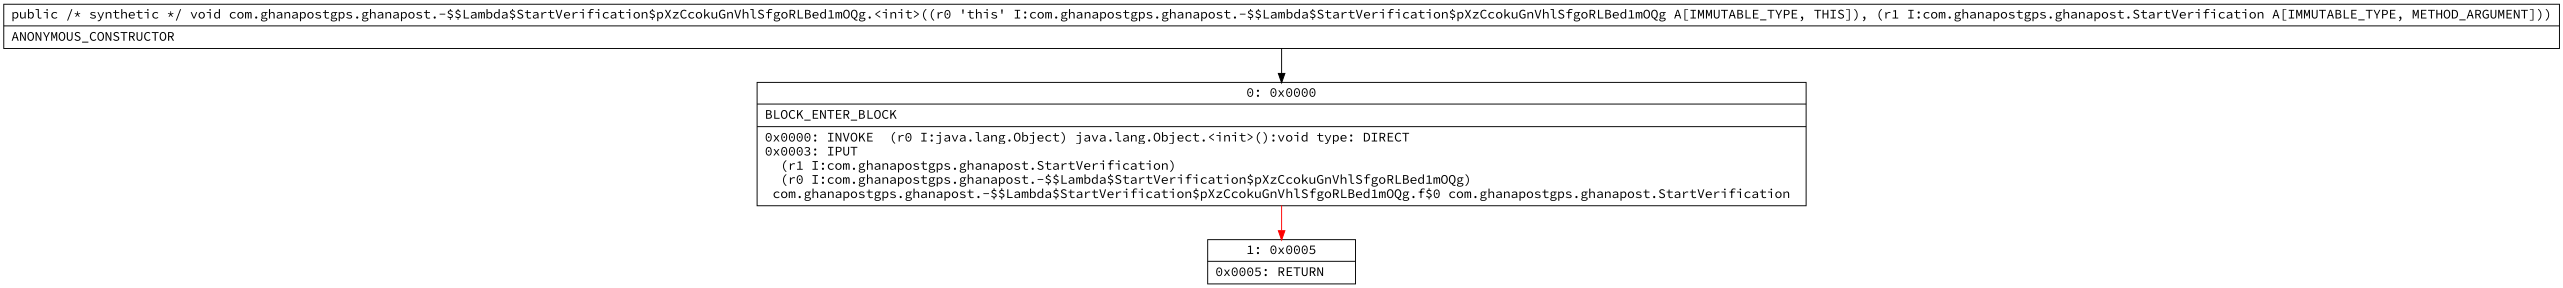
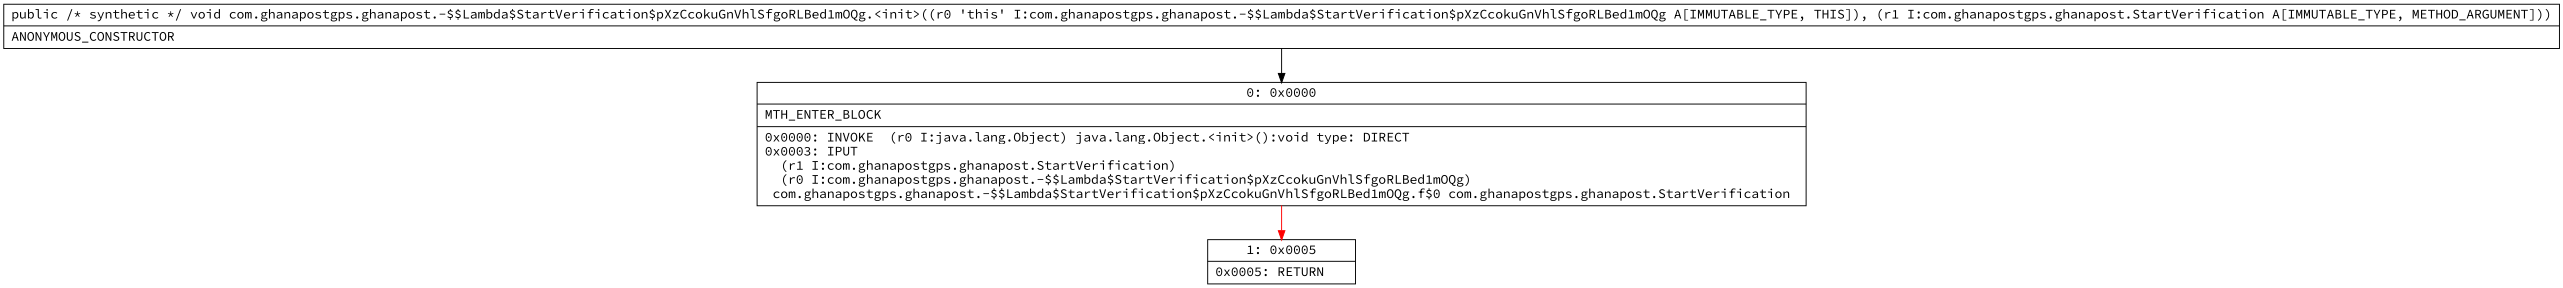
node "0: 0x0000": text "BLOCK_ENTER_BLOCK" -> "MTH_ENTER_BLOCK"
